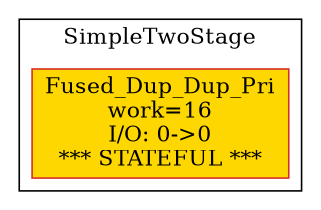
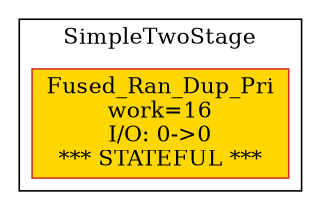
node "Fused_Dup_Dup_Pri work=16 I/O: 0->0 *** STATEFUL ***": label "Fused_Dup_Dup_Pri work=16 I/O: 0->0 *** STATEFUL ***" -> "Fused_Ran_Dup_Pri work=16 I/O: 0->0 *** STATEFUL ***"
